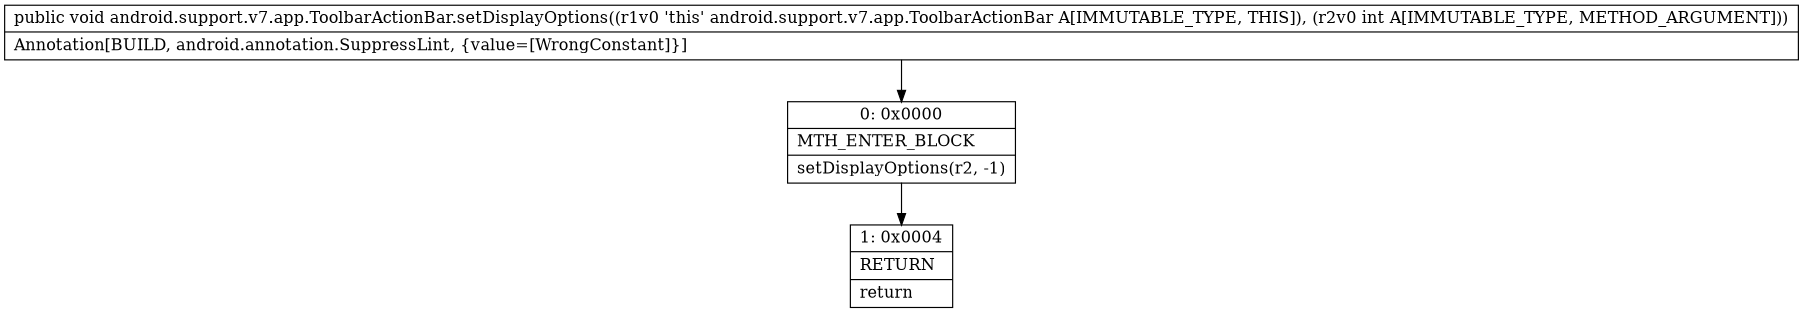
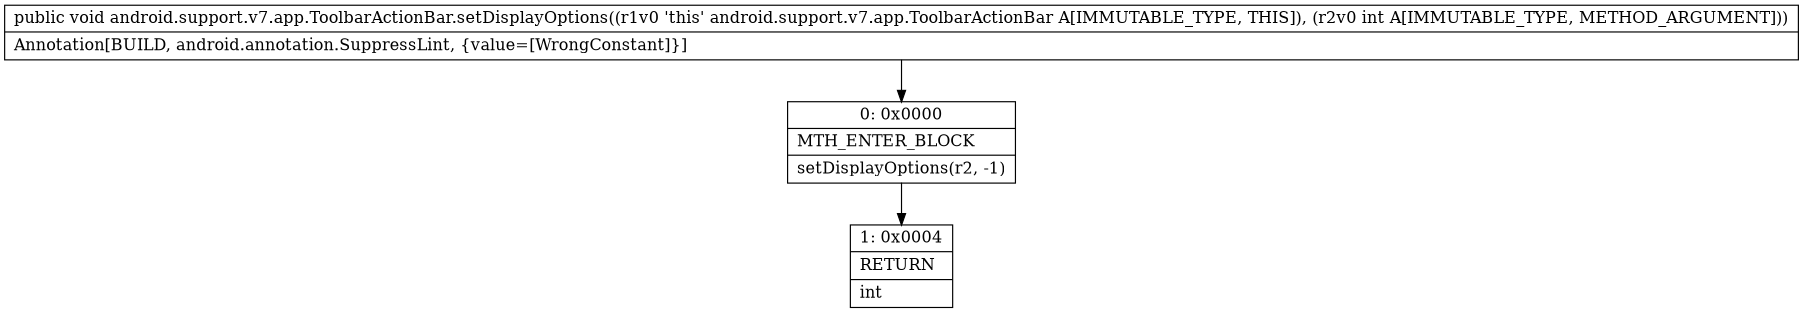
node "1: 0x0004": text "return" -> "int"
